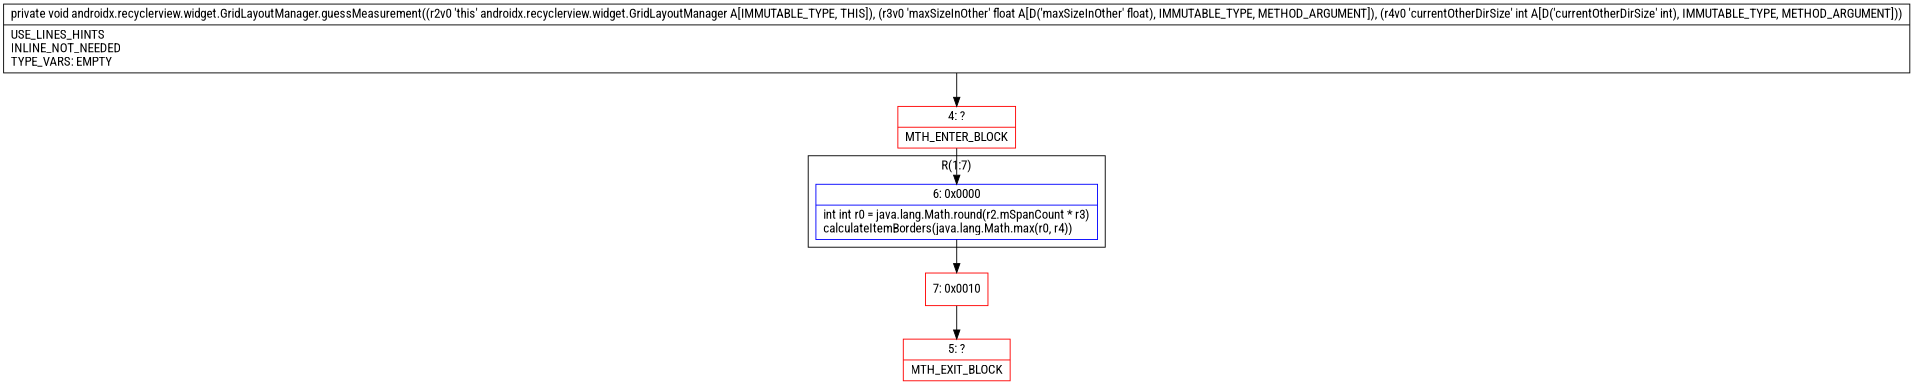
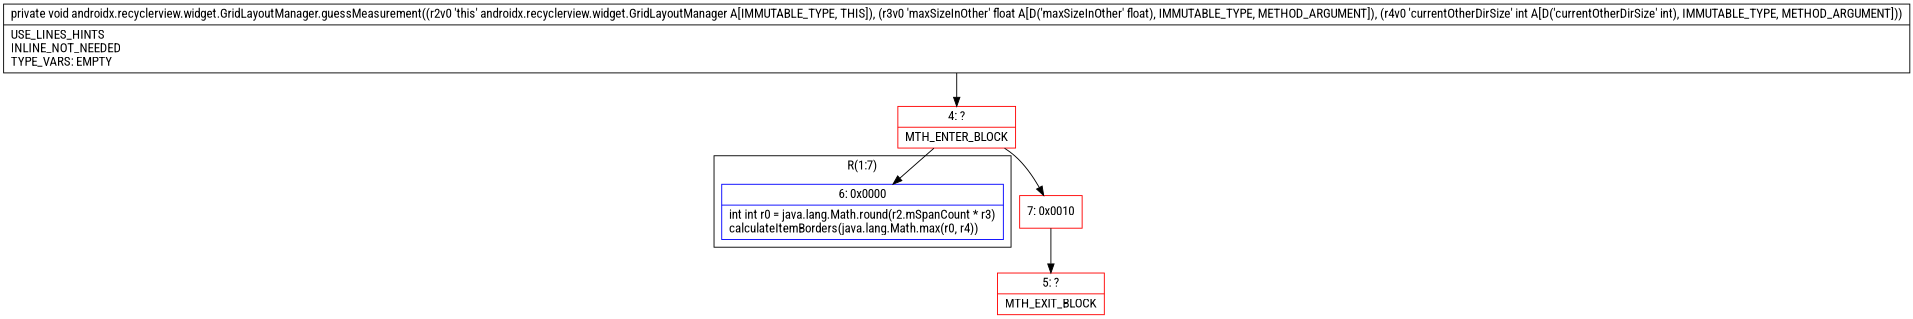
edge "6: 0x0000" -> "7: 0x0010": now "4: ?" -> "7: 0x0010"
